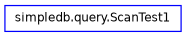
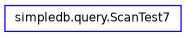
node "simpledb.query.ScanTest1": label "simpledb.query.ScanTest1" -> "simpledb.query.ScanTest7"
